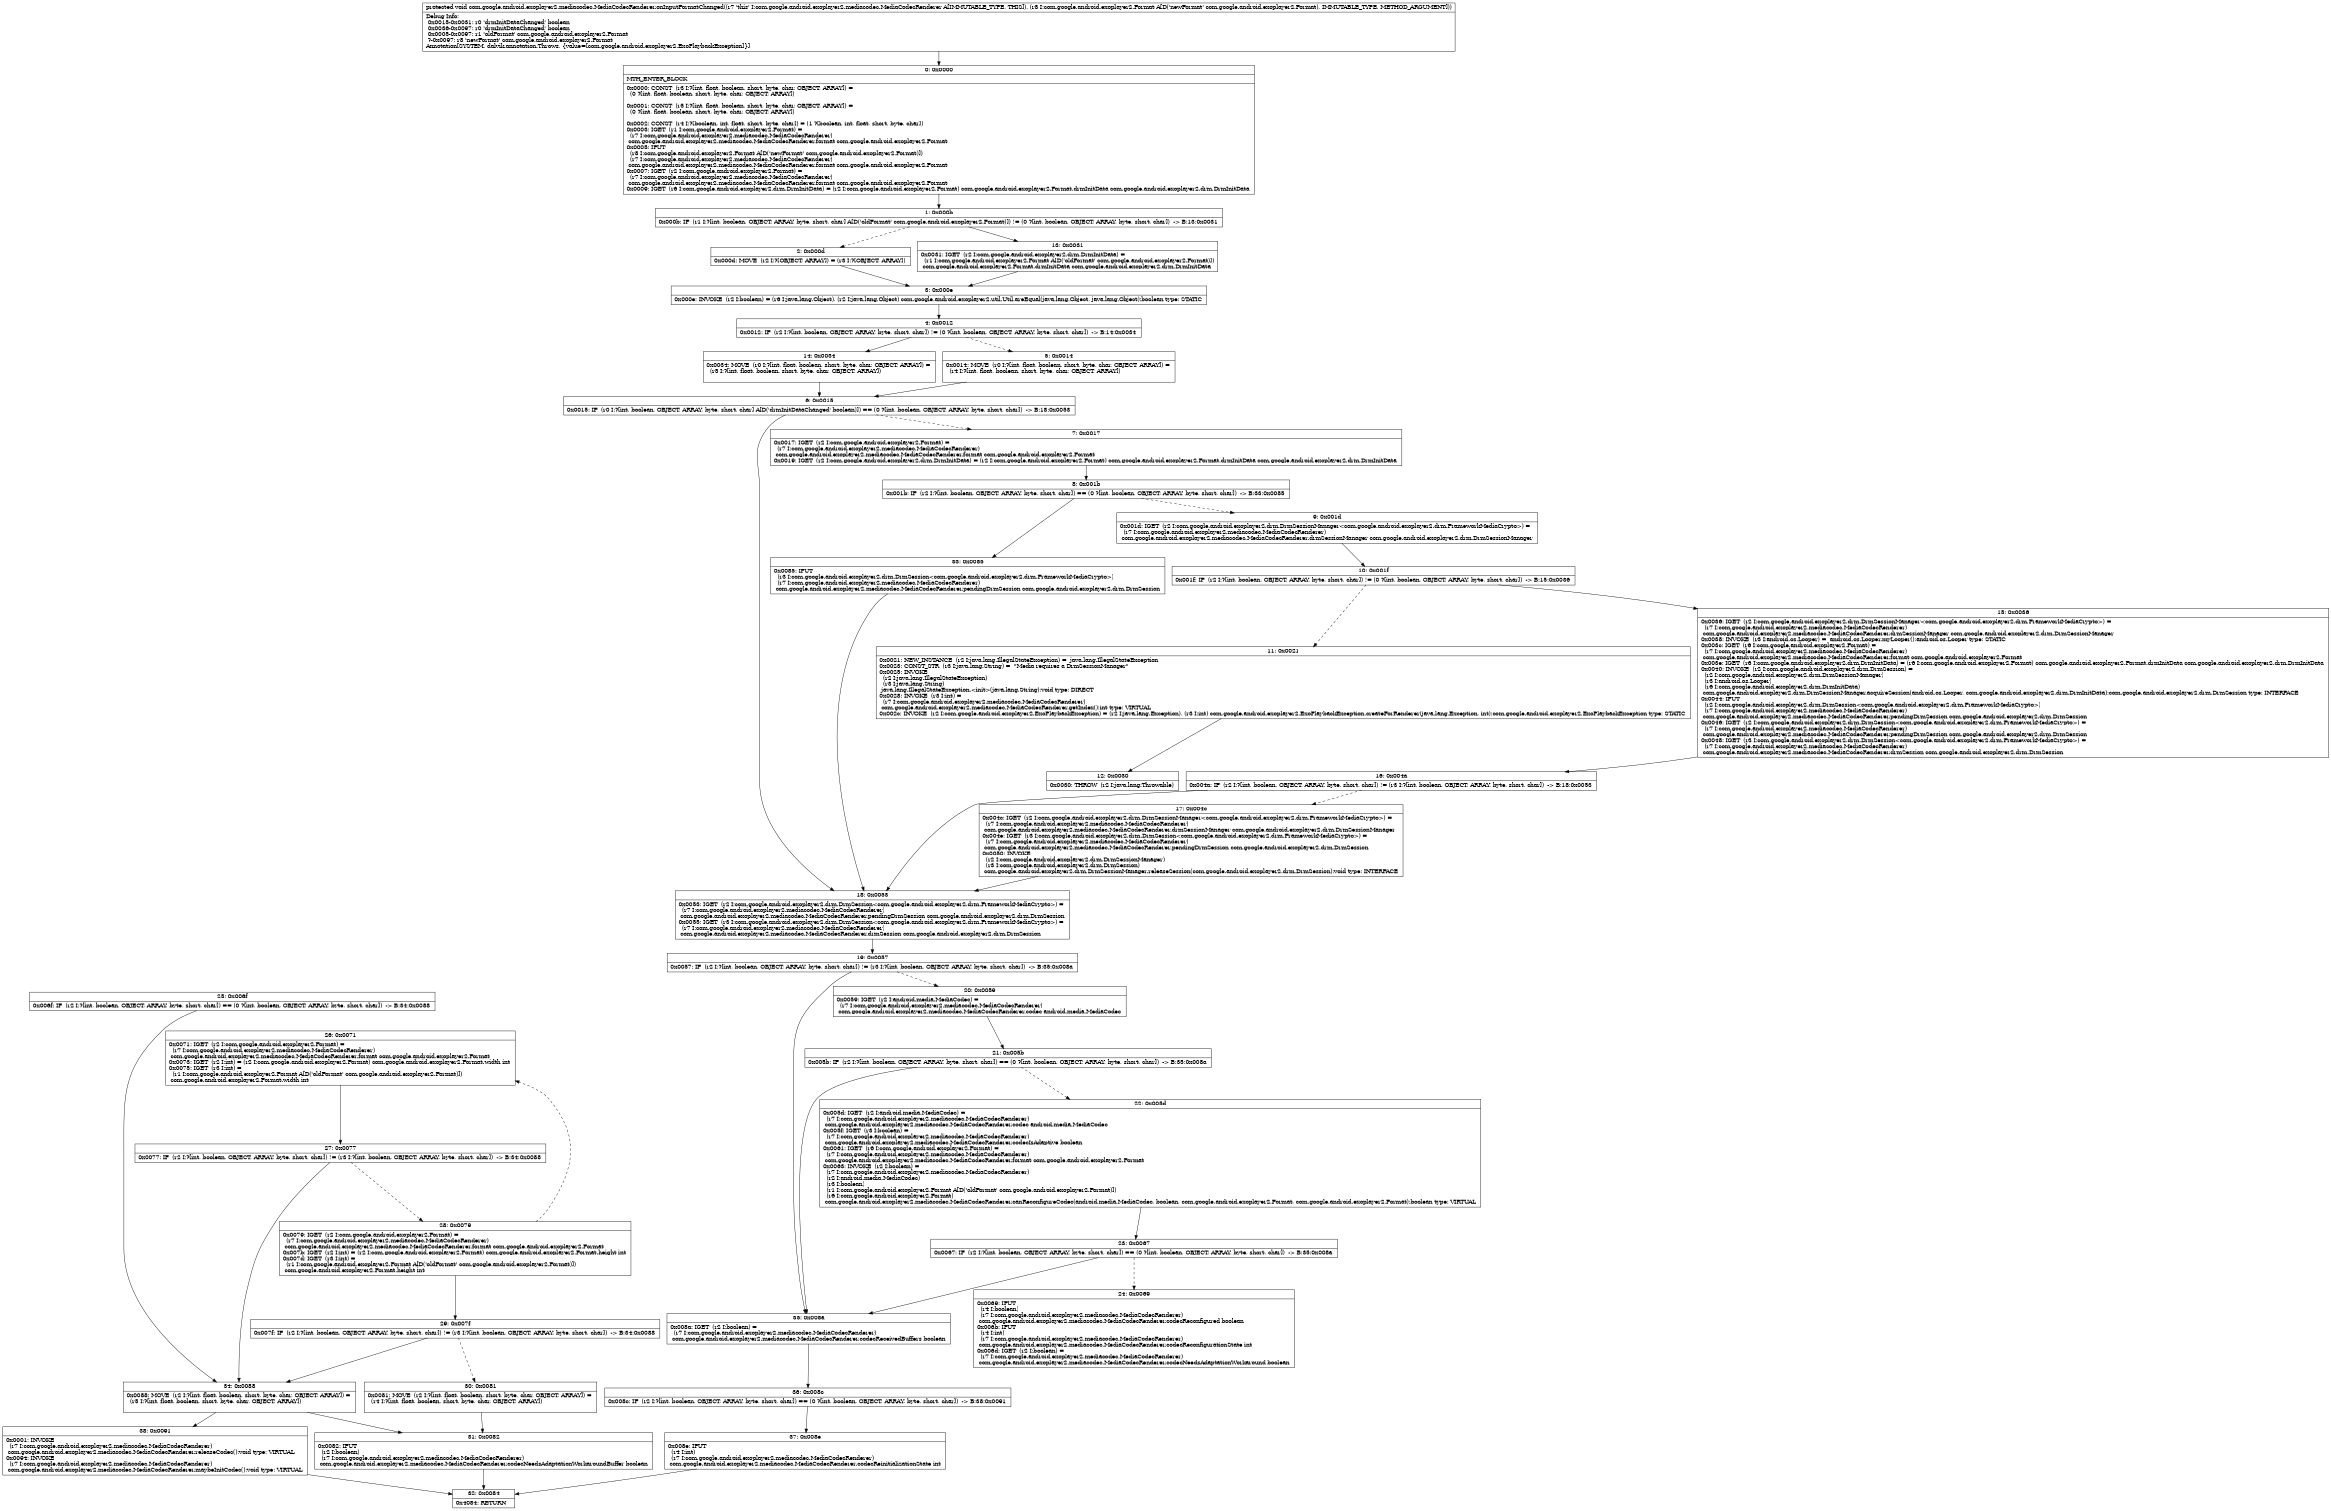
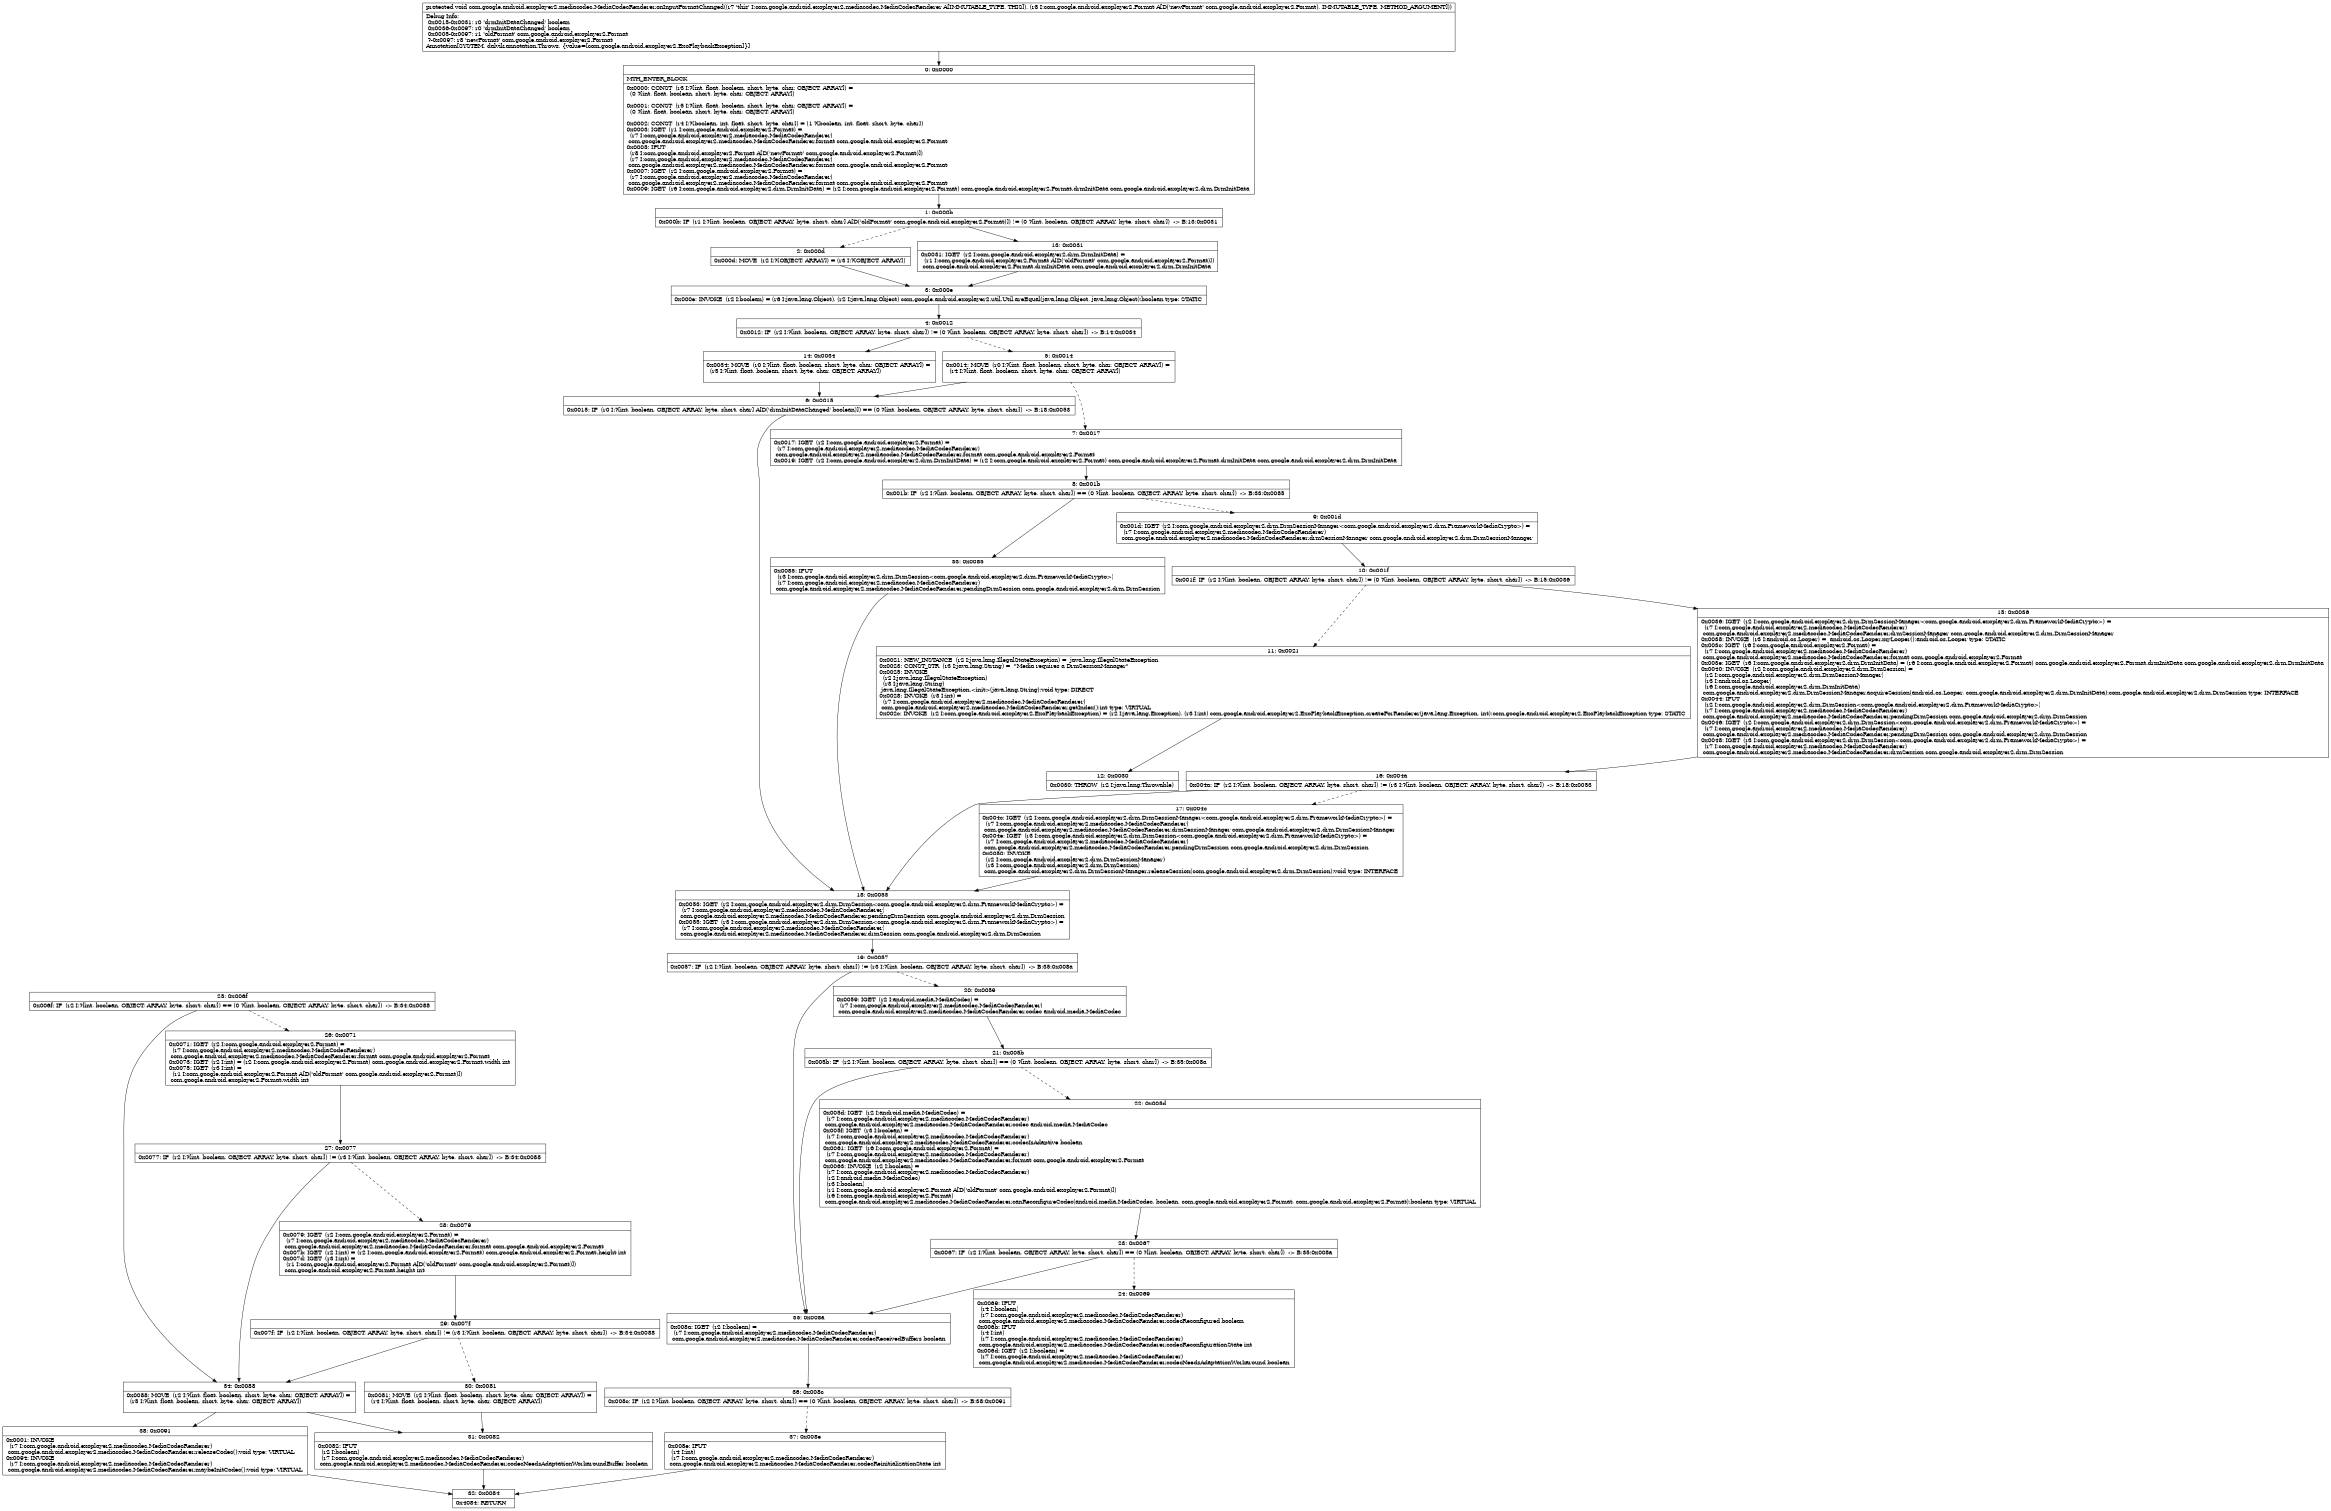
edge "6: 0x0015" -> "7: 0x0017": now "5: 0x0014" -> "7: 0x0017"
edge "28: 0x0079" -> "26: 0x0071": now "25: 0x006f" -> "26: 0x0071"
edge "36: 0x008c" -> "37: 0x008e": style solid -> dashed
